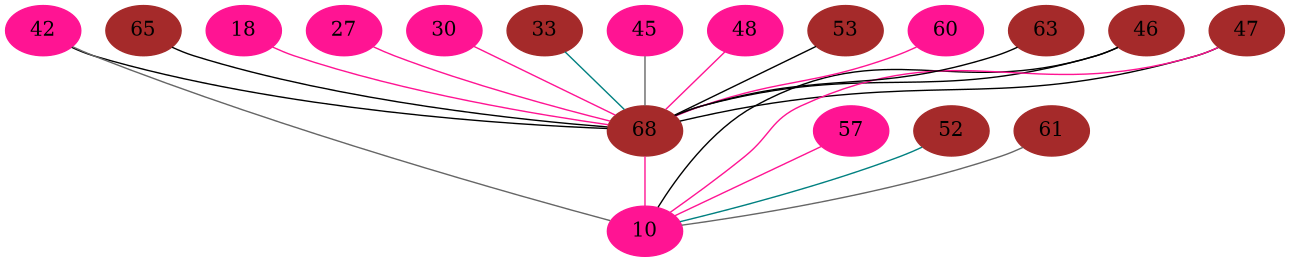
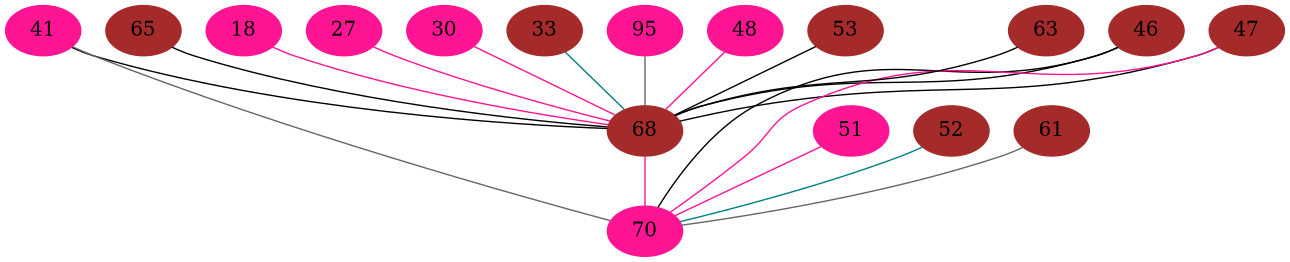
node "42": label "42" -> "41"
node "45": label "45" -> "95"
node "60": removed
node "57": label "57" -> "51"
node "10": label "10" -> "70"
